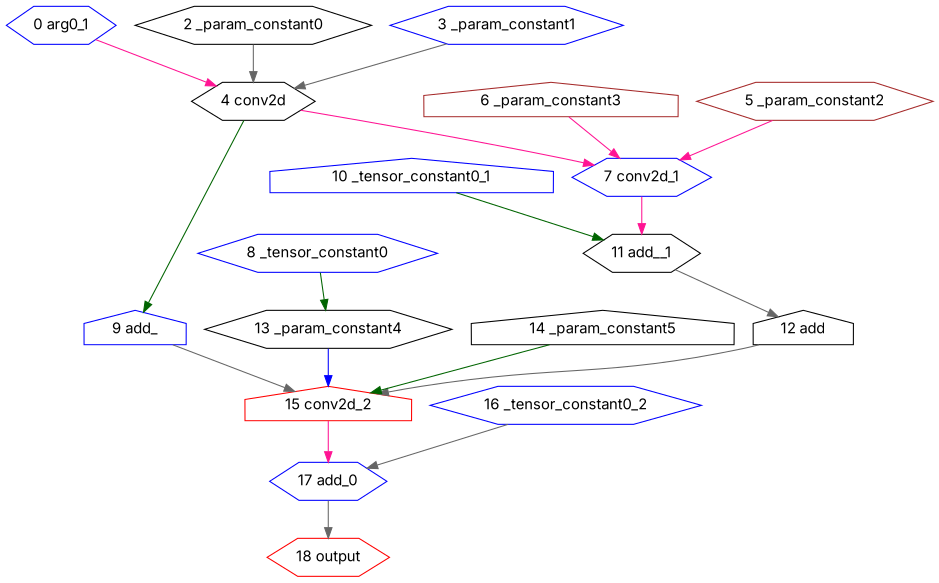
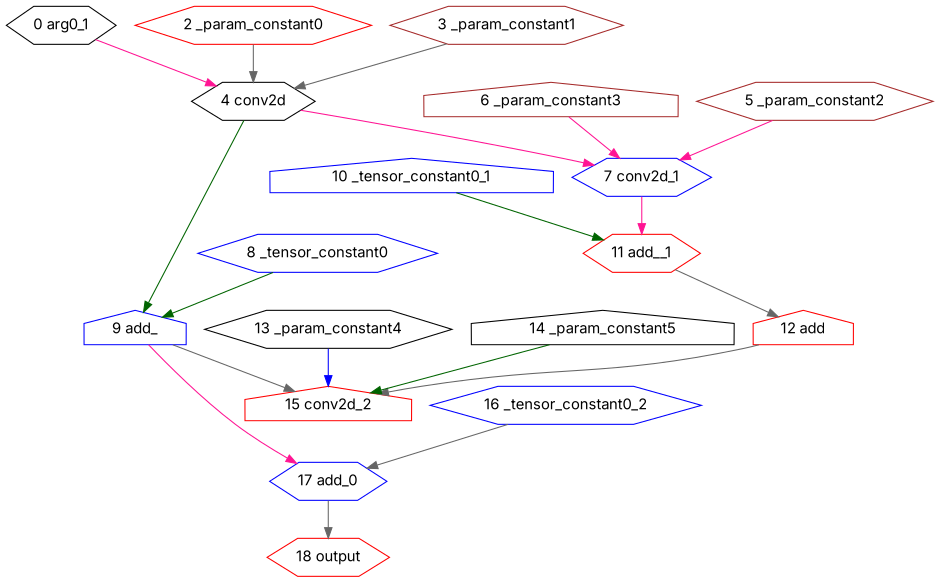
node "0 arg0_1": color blue -> black
node "2 _param_constant0": color black -> red
node "3 _param_constant1": color blue -> brown
node "11 add__1": color black -> red
edge "8 _tensor_constant0" -> "13 _param_constant4": now "8 _tensor_constant0" -> "9 add_"
node "12 add": color black -> red
edge "15 conv2d_2" -> "17 add_0": now "9 add_" -> "17 add_0"
